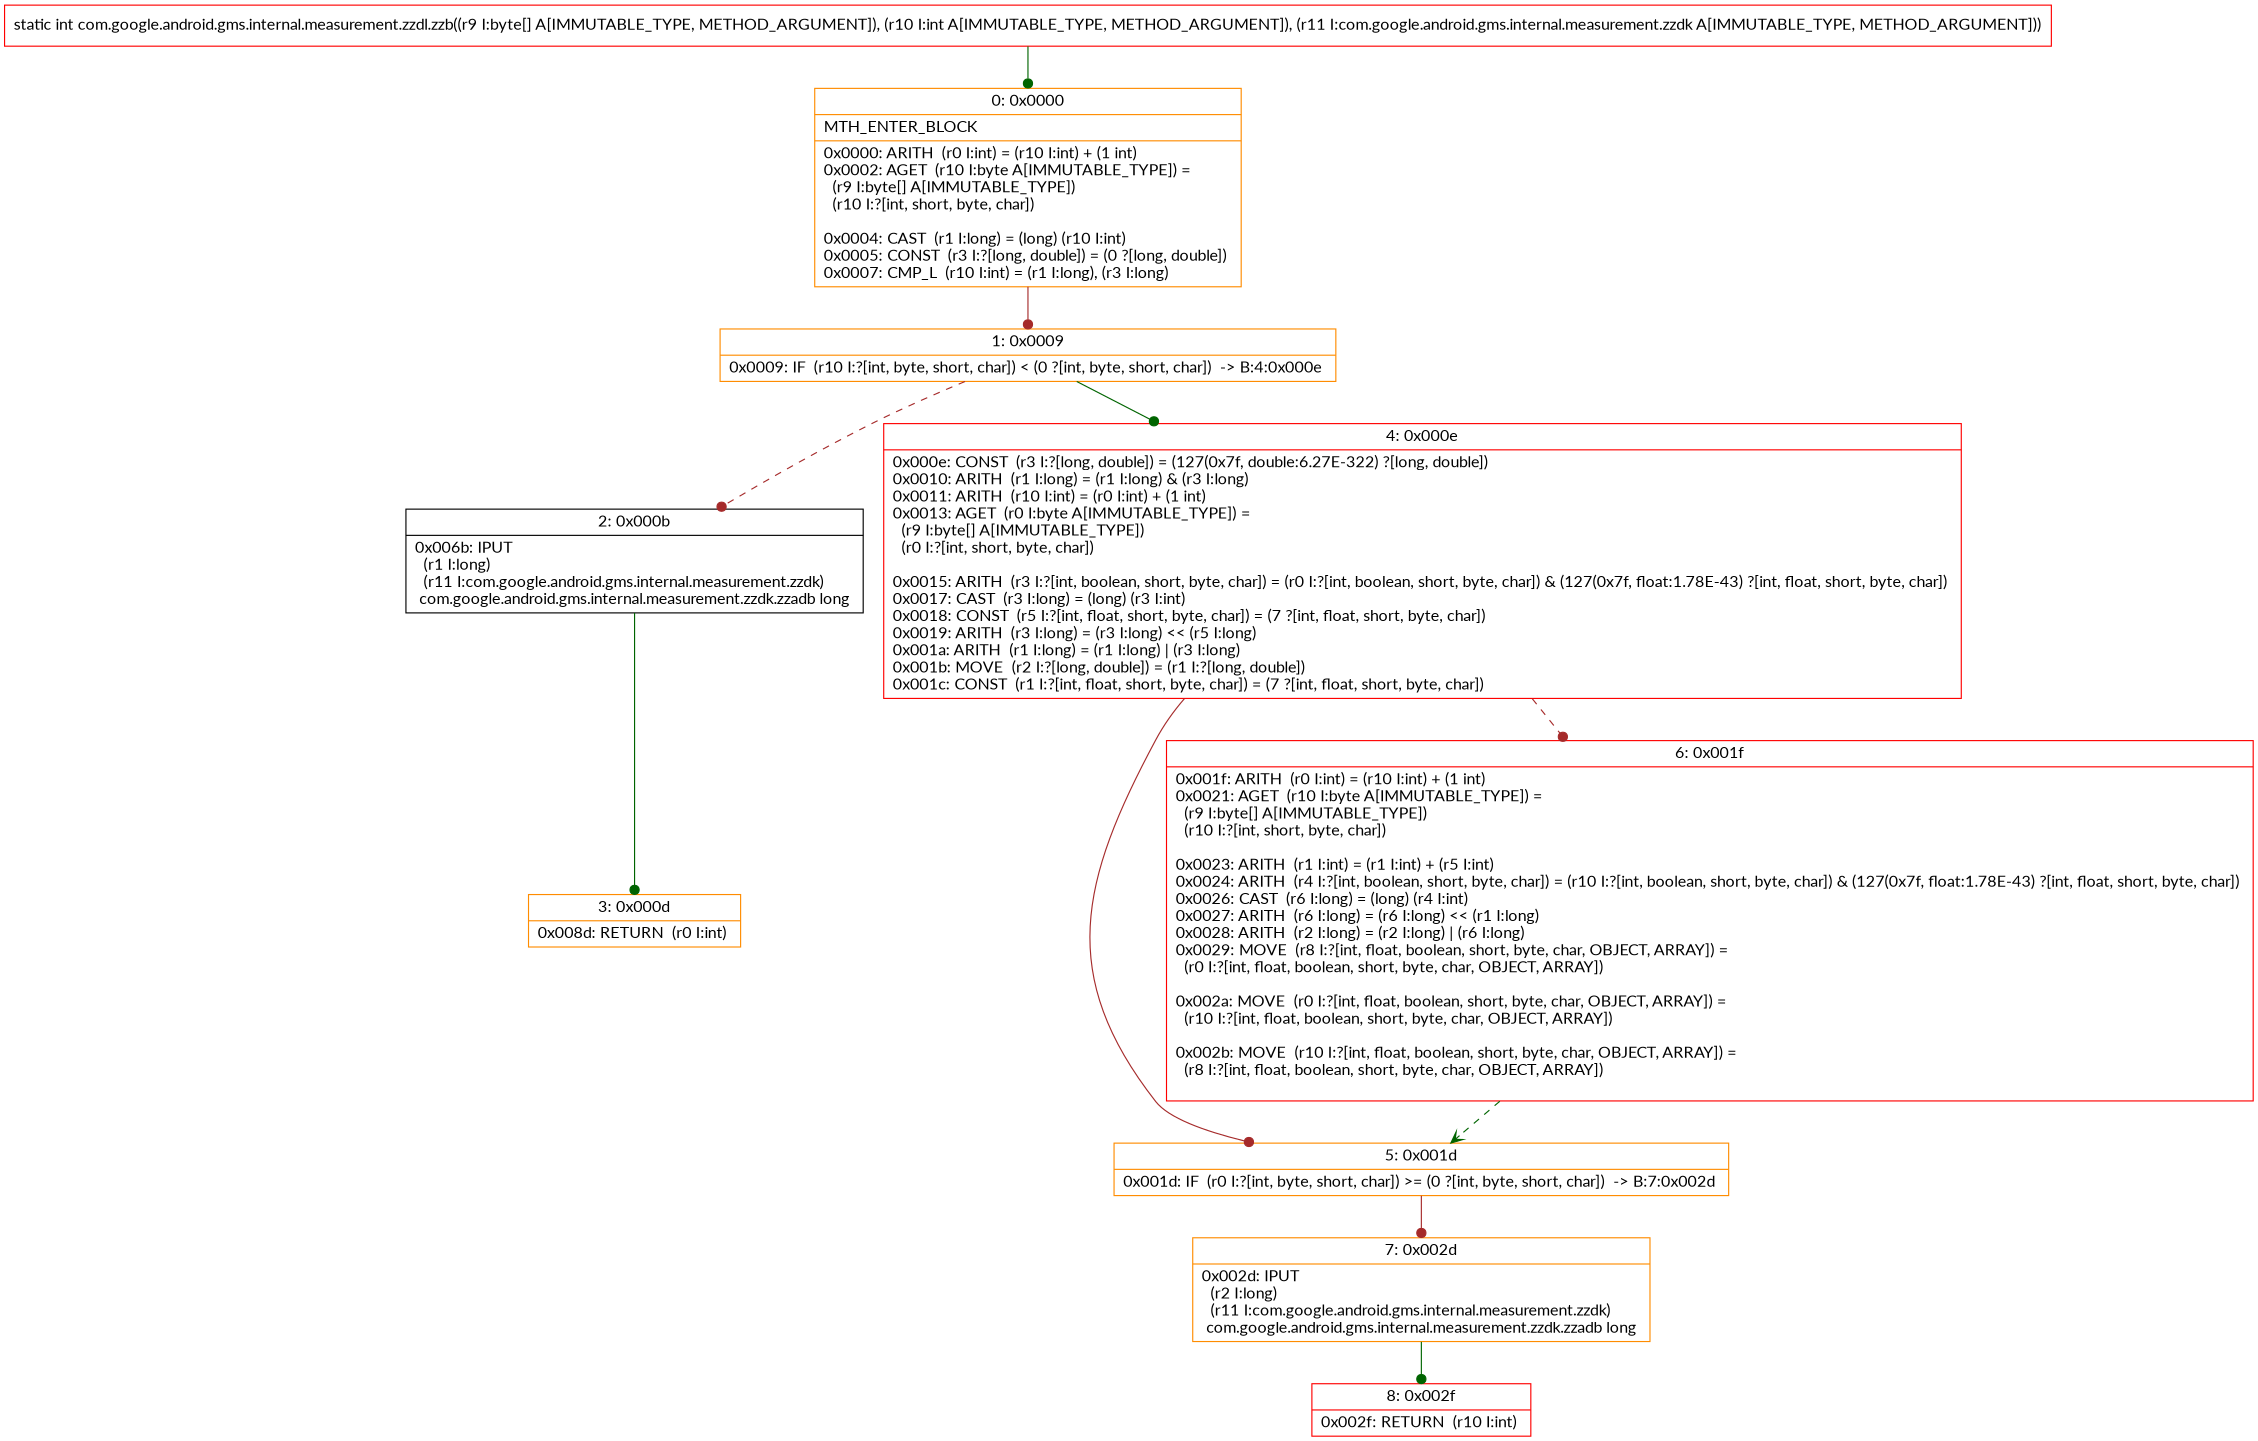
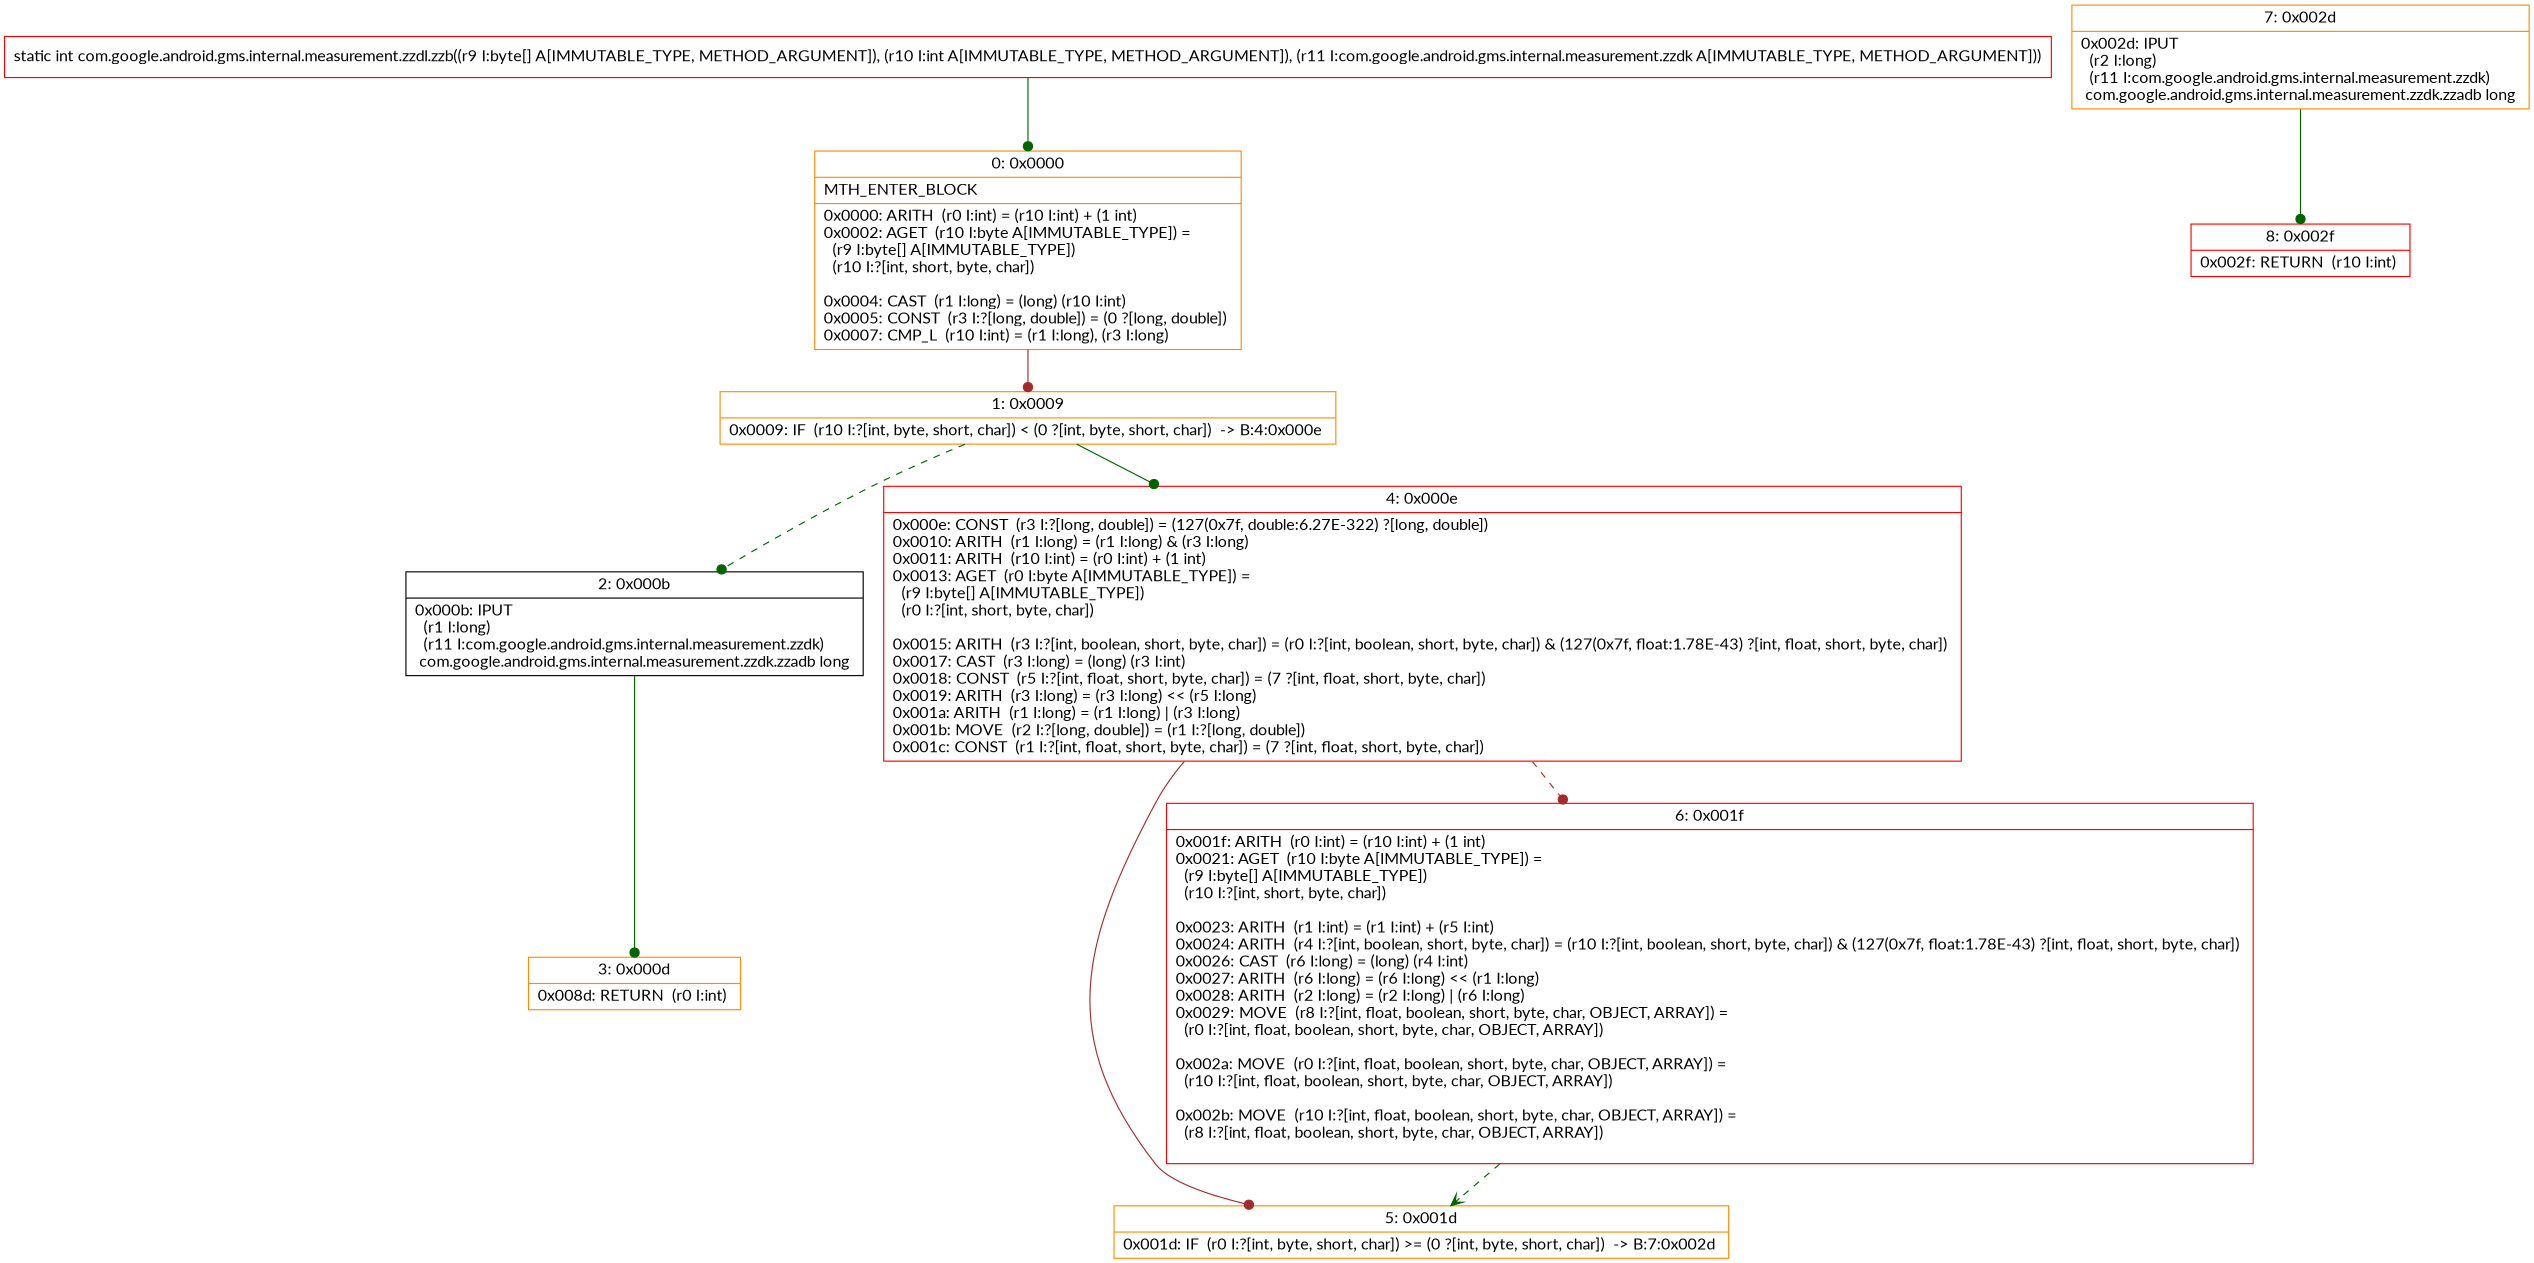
edge "1: 0x0009" -> "2: 0x000b": color brown -> darkgreen
node "2: 0x000b": text "0x006b: IPUT" -> "0x000b: IPUT"
edge "5: 0x001d" -> "7: 0x002d": removed
